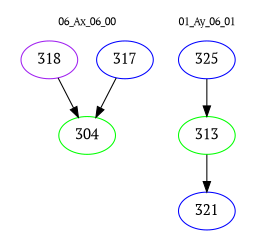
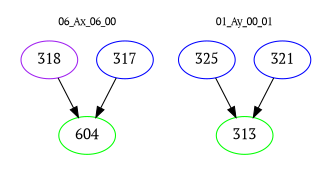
cluster "01_Ay_06_01": label "01_Ay_06_01" -> "01_Ay_00_01"
node "304": label "304" -> "604"
edge "313" -> "321": reversed
